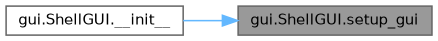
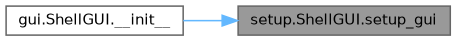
node "gui.ShellGUI.setup_gui": label "gui.ShellGUI.setup_gui" -> "setup.ShellGUI.setup_gui"
